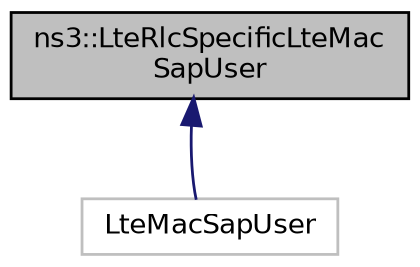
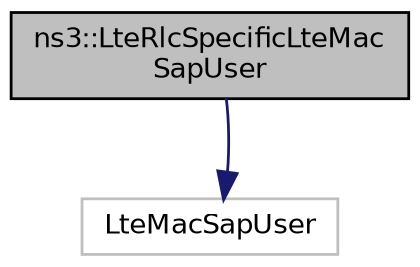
edge "LteMacSapUser" -> "ns3::LteRlcSpecificLteMac SapUser": reversed
